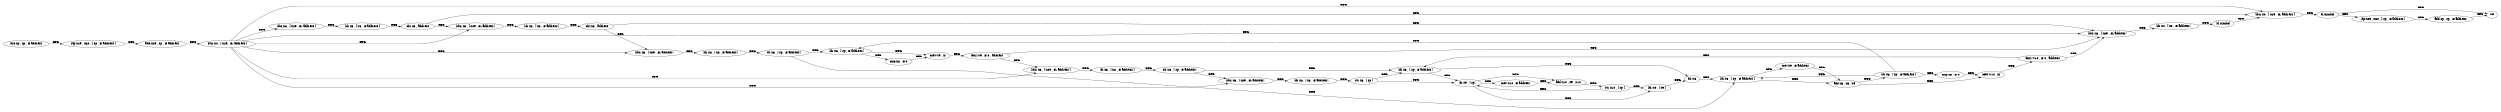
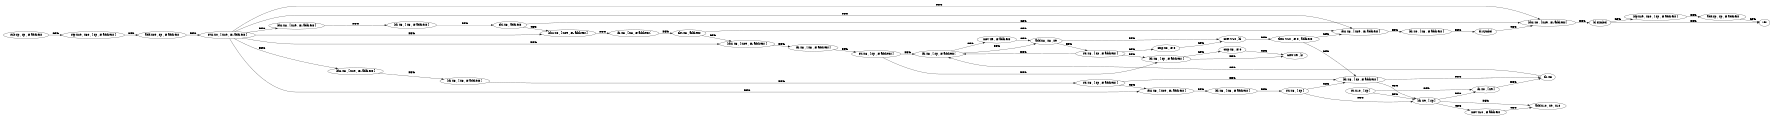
edge "ldp x29 , x30 , [ sp , # address ]" -> "add sp , sp , # address": label "CFG" -> "DFG"
node "tbnz w9 , # 0 , address": removed
edge "add x10 , x9 , x10" -> "str x10 , [ sp ]": removed, label "DFG"
